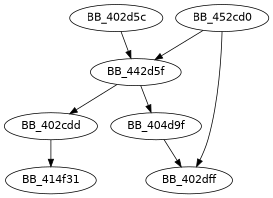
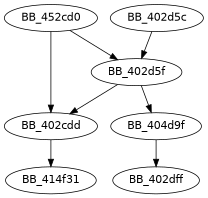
node "BB_442d5f": label "BB_442d5f" -> "BB_402d5f"
edge "BB_452cd0" -> "BB_402dff": now "BB_452cd0" -> "BB_402cdd"
